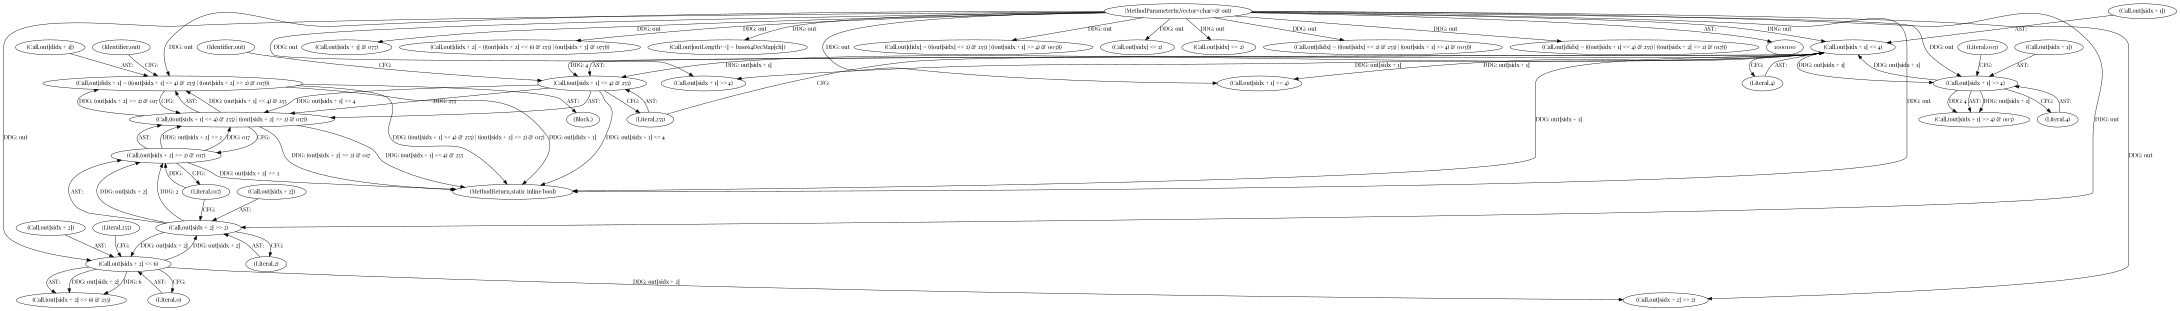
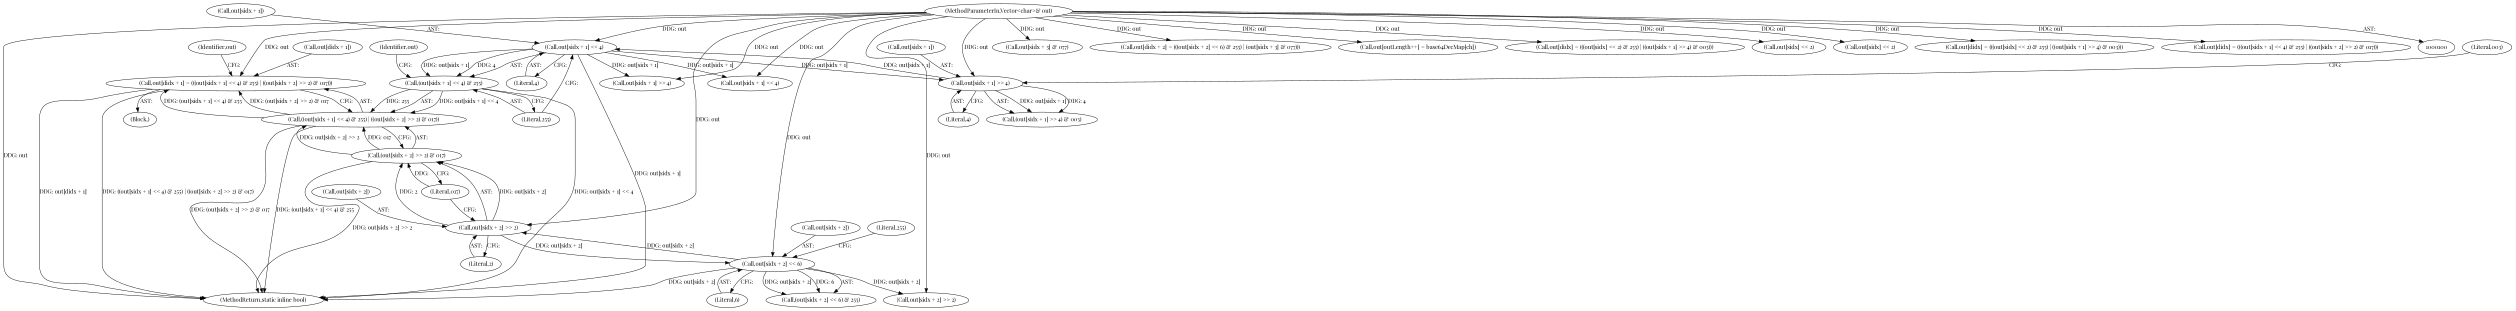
edge "(Call,out[sidx + 2] << 6)" -> "(MethodReturn,static inline bool)": added, label "DDG: out[sidx + 2]"
node "(Literal,0)": label "(Literal,0)" -> "(Literal,6)"
